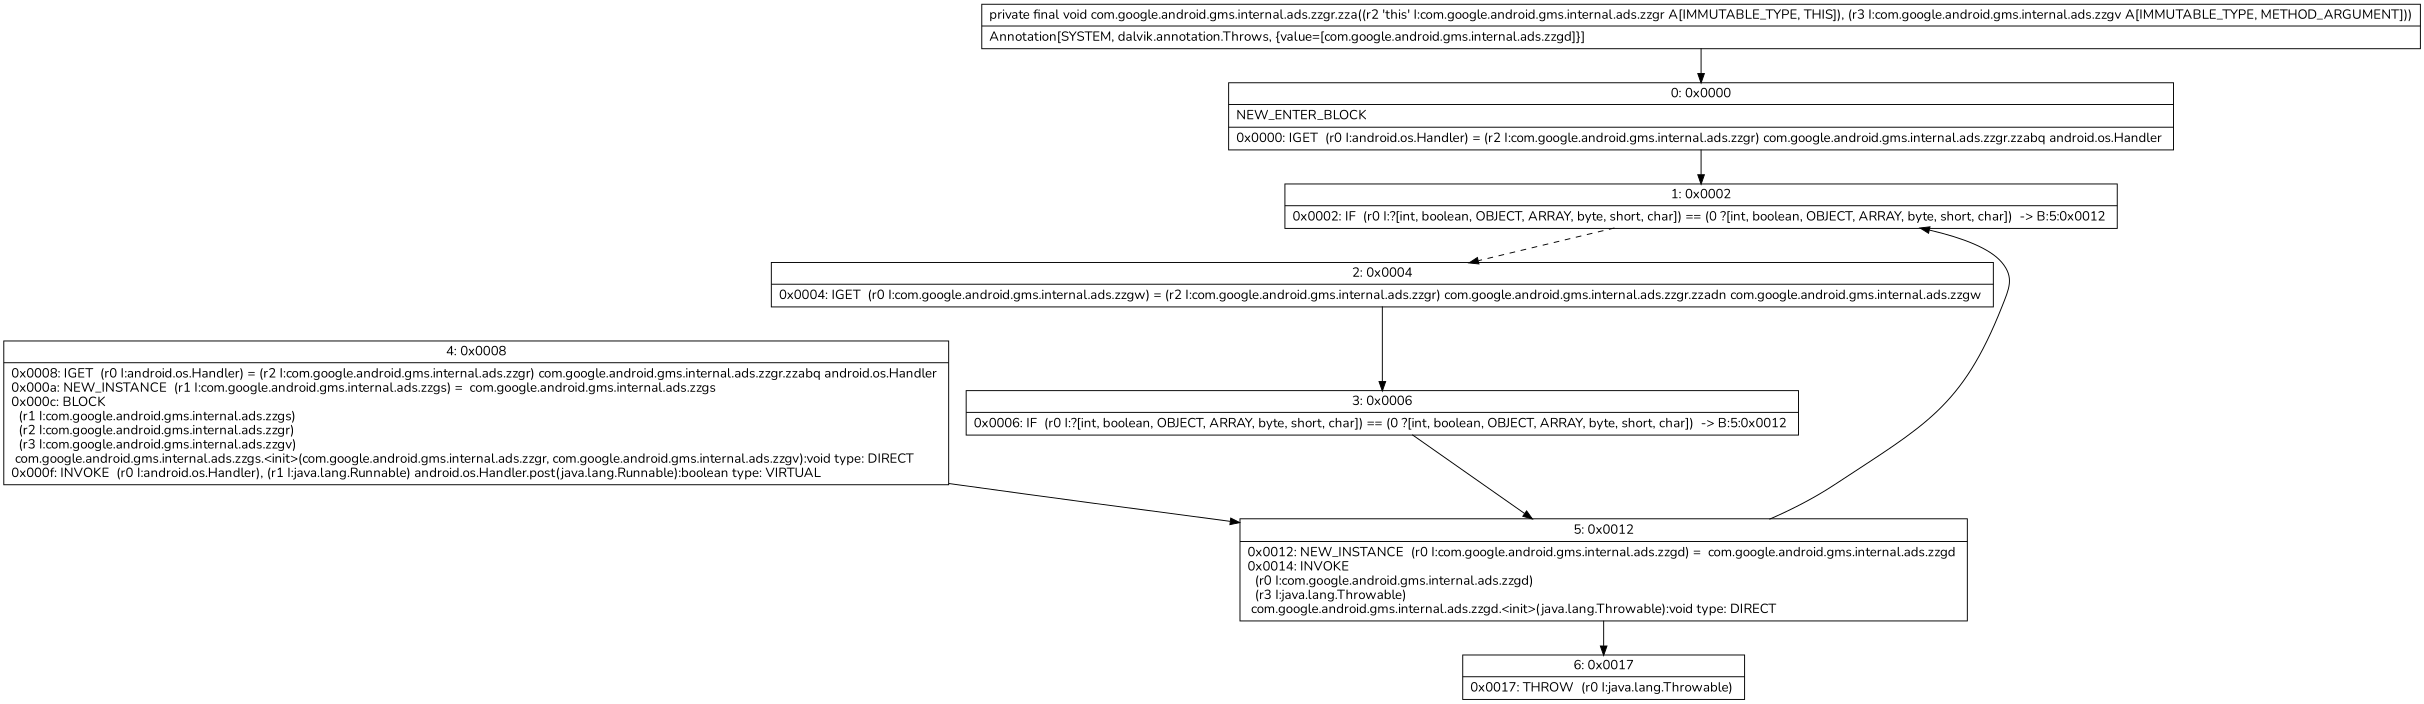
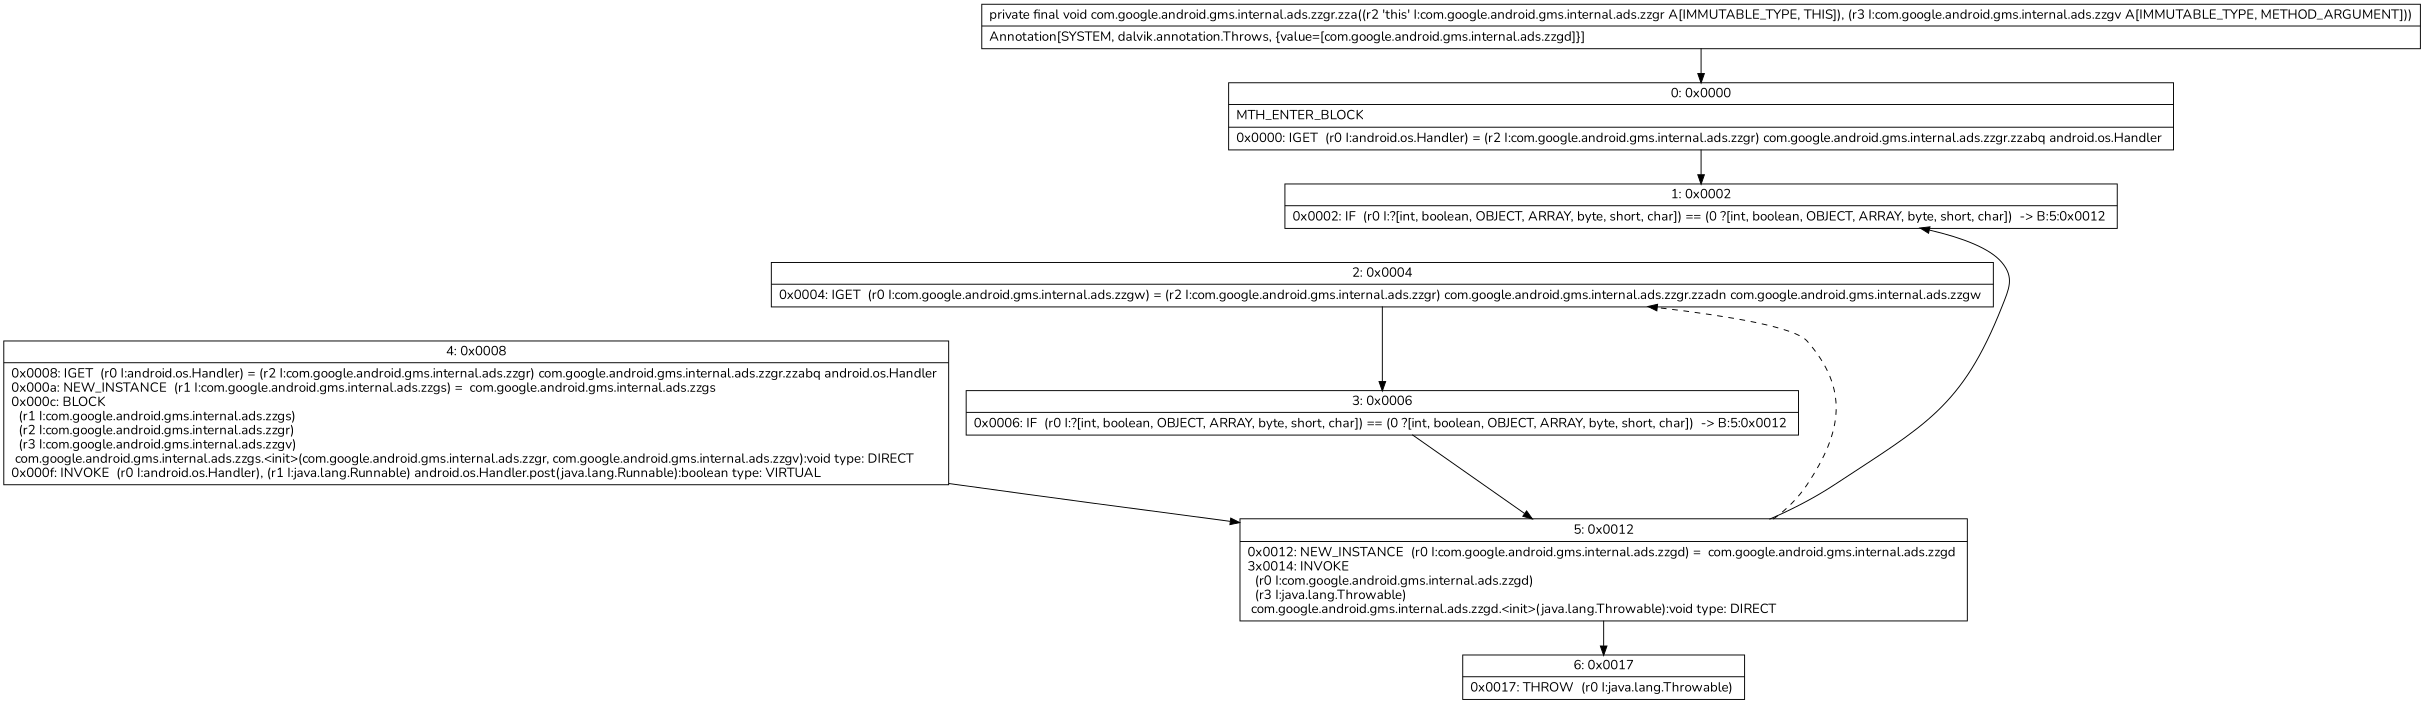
node "0: 0x0000": text "NEW_ENTER_BLOCK" -> "MTH_ENTER_BLOCK"
edge "1: 0x0002" -> "2: 0x0004": now "5: 0x0012" -> "2: 0x0004"
node "5: 0x0012": text "0x0014: INVOKE" -> "3x0014: INVOKE"
